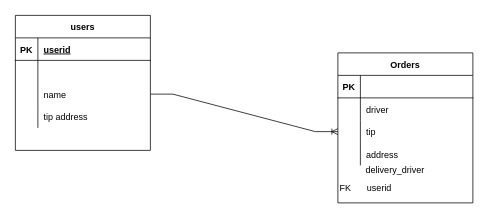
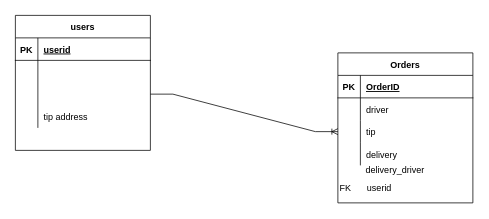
node "OrderID": added
node "name": removed
node "address": label "address" -> "delivery"
